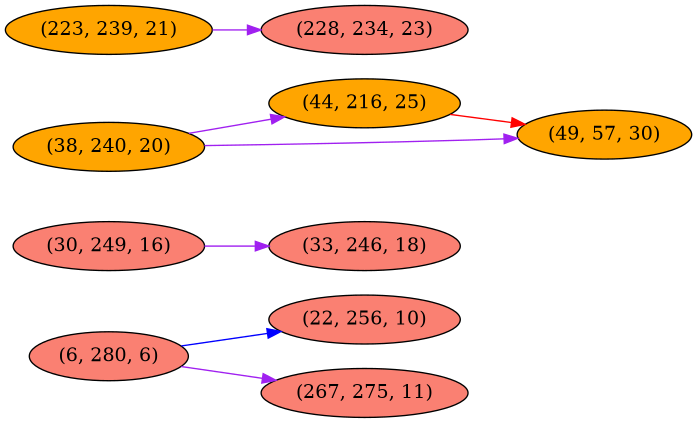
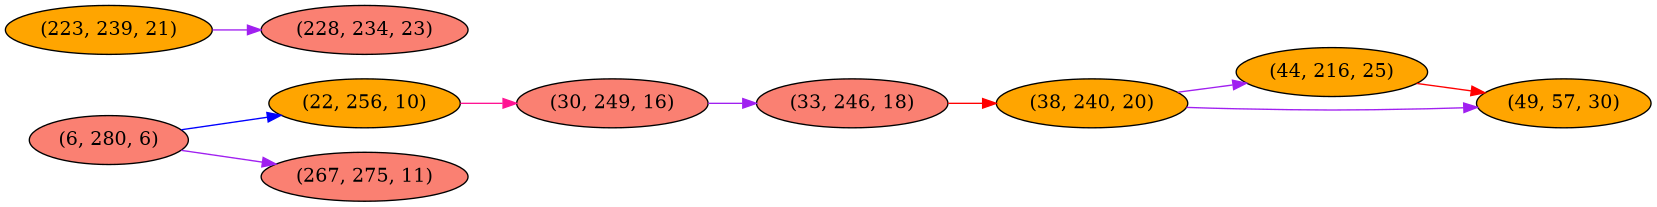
edge "(22, 256, 10)" -> "(30, 249, 16)": added
edge "(33, 246, 18)" -> "(38, 240, 20)": added
node "(22, 256, 10)": fillcolor salmon -> orange
